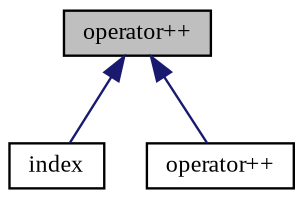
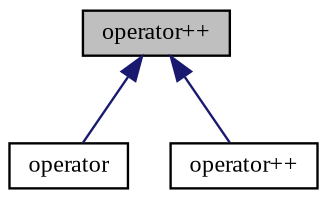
node "index": label "index" -> "operator"
